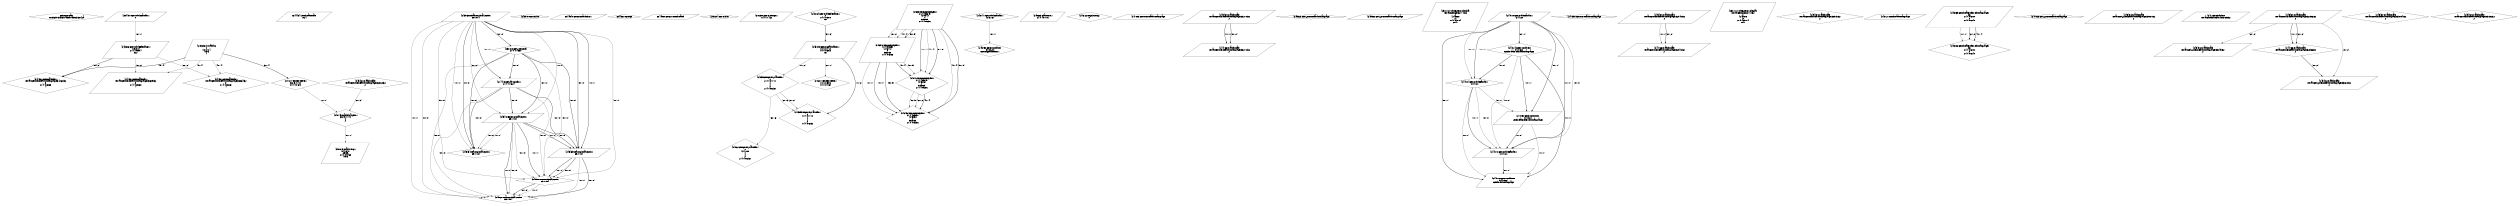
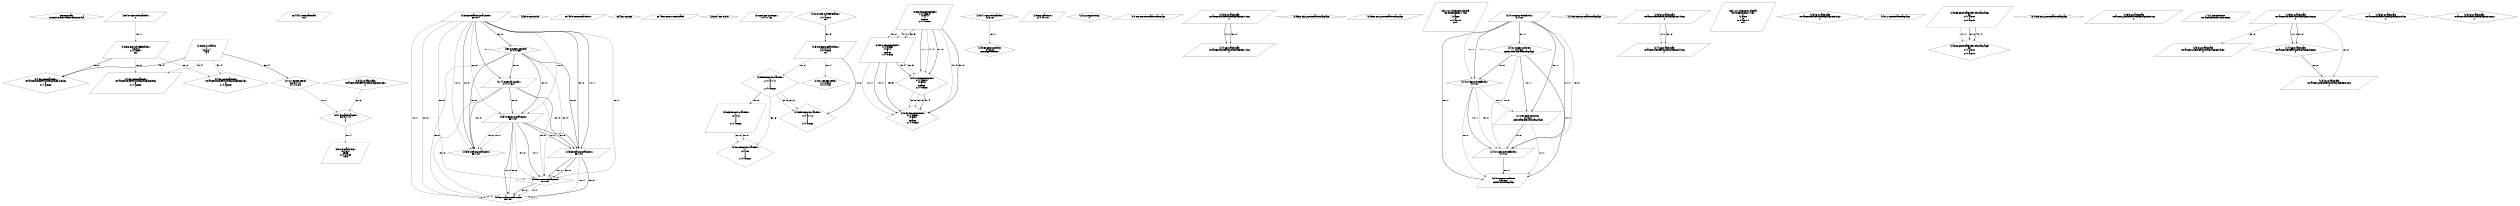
node "4246635.RegQueryValueExW 0 4247000 0 0 0 2147408232": added
